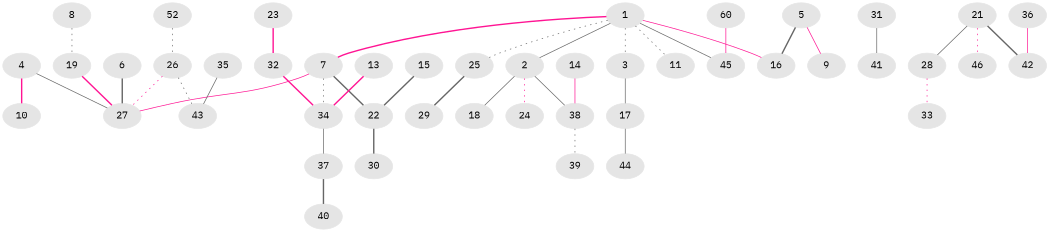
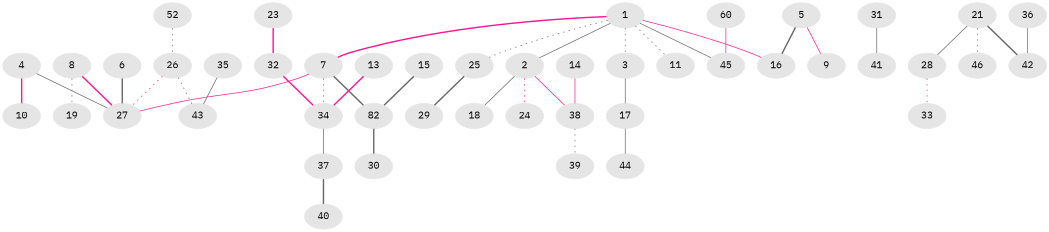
edge "19" -- "27": now "8" -- "27"
edge "2" -- "38": color gray40 -> deeppink
node "22": label "22" -> "82"
